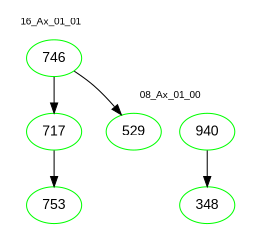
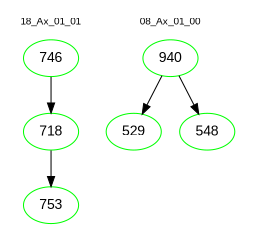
cluster "16_Ax_01_01": label "16_Ax_01_01" -> "18_Ax_01_01"
edge "746" -> "529": now "940" -> "529"
node "717": label "717" -> "718"
node "348": label "348" -> "548"
